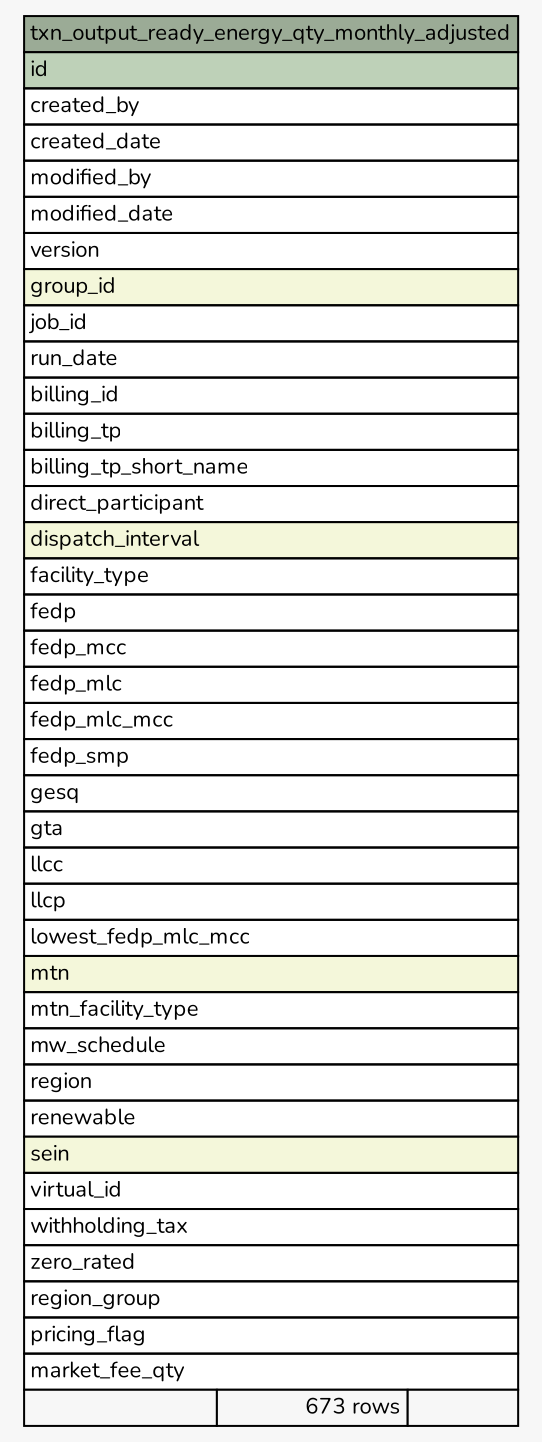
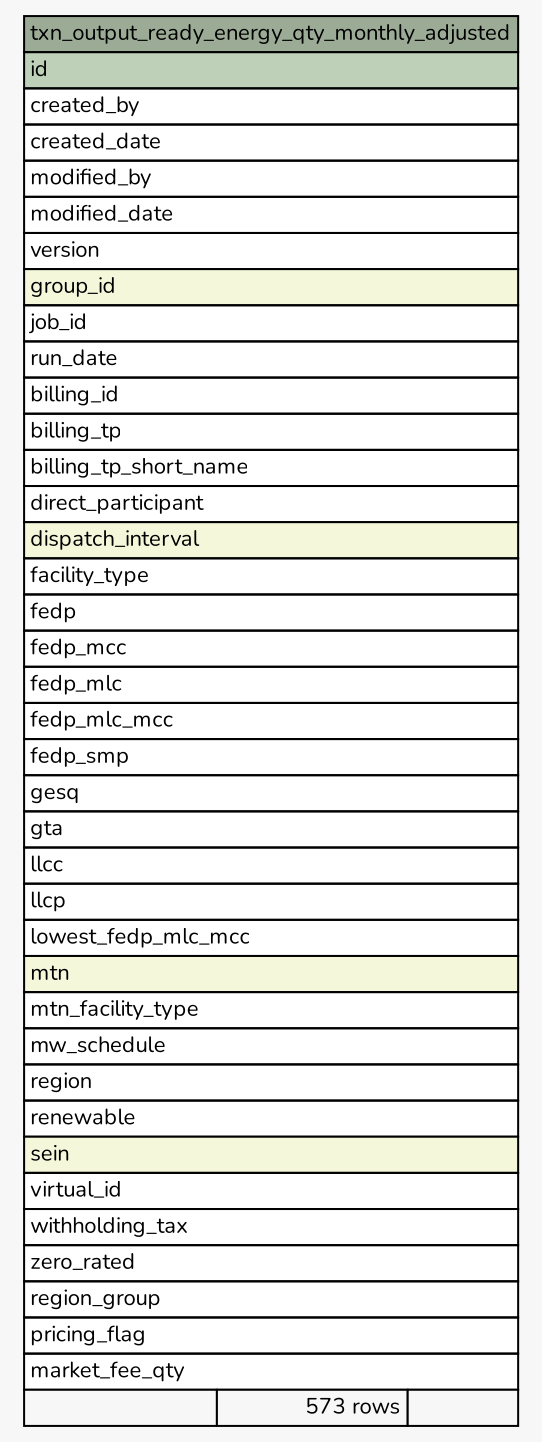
node "txn_output_ready_energy_qty_monthly_adjusted": text "673 rows" -> "573 rows"
